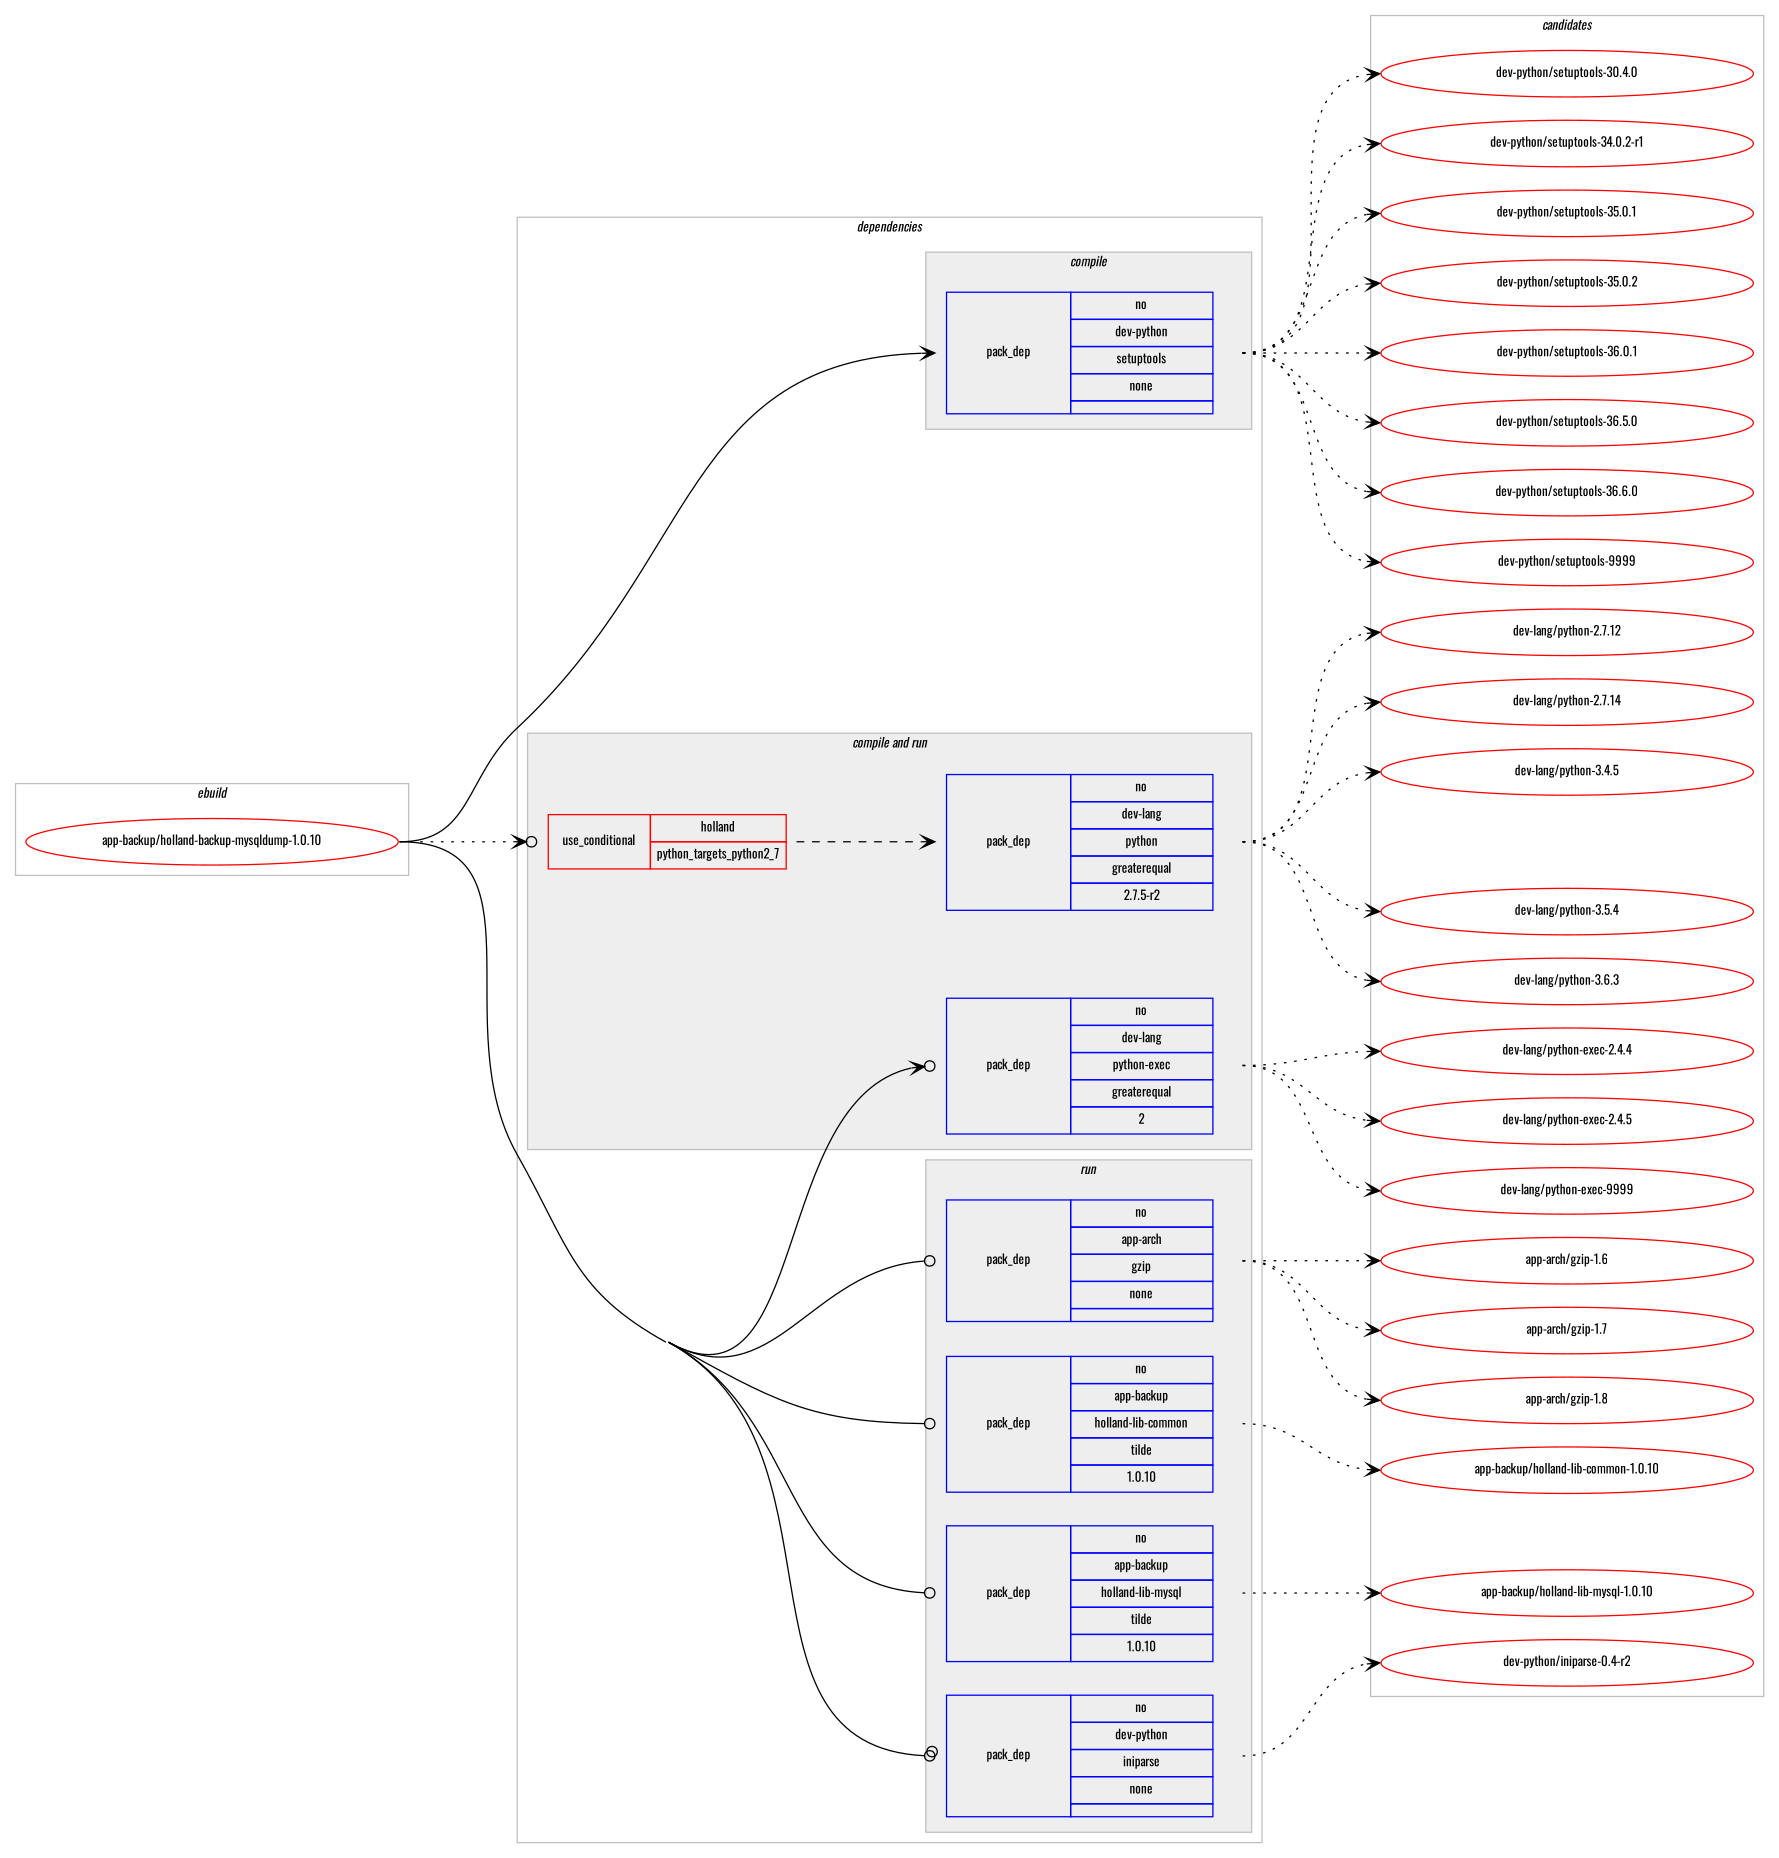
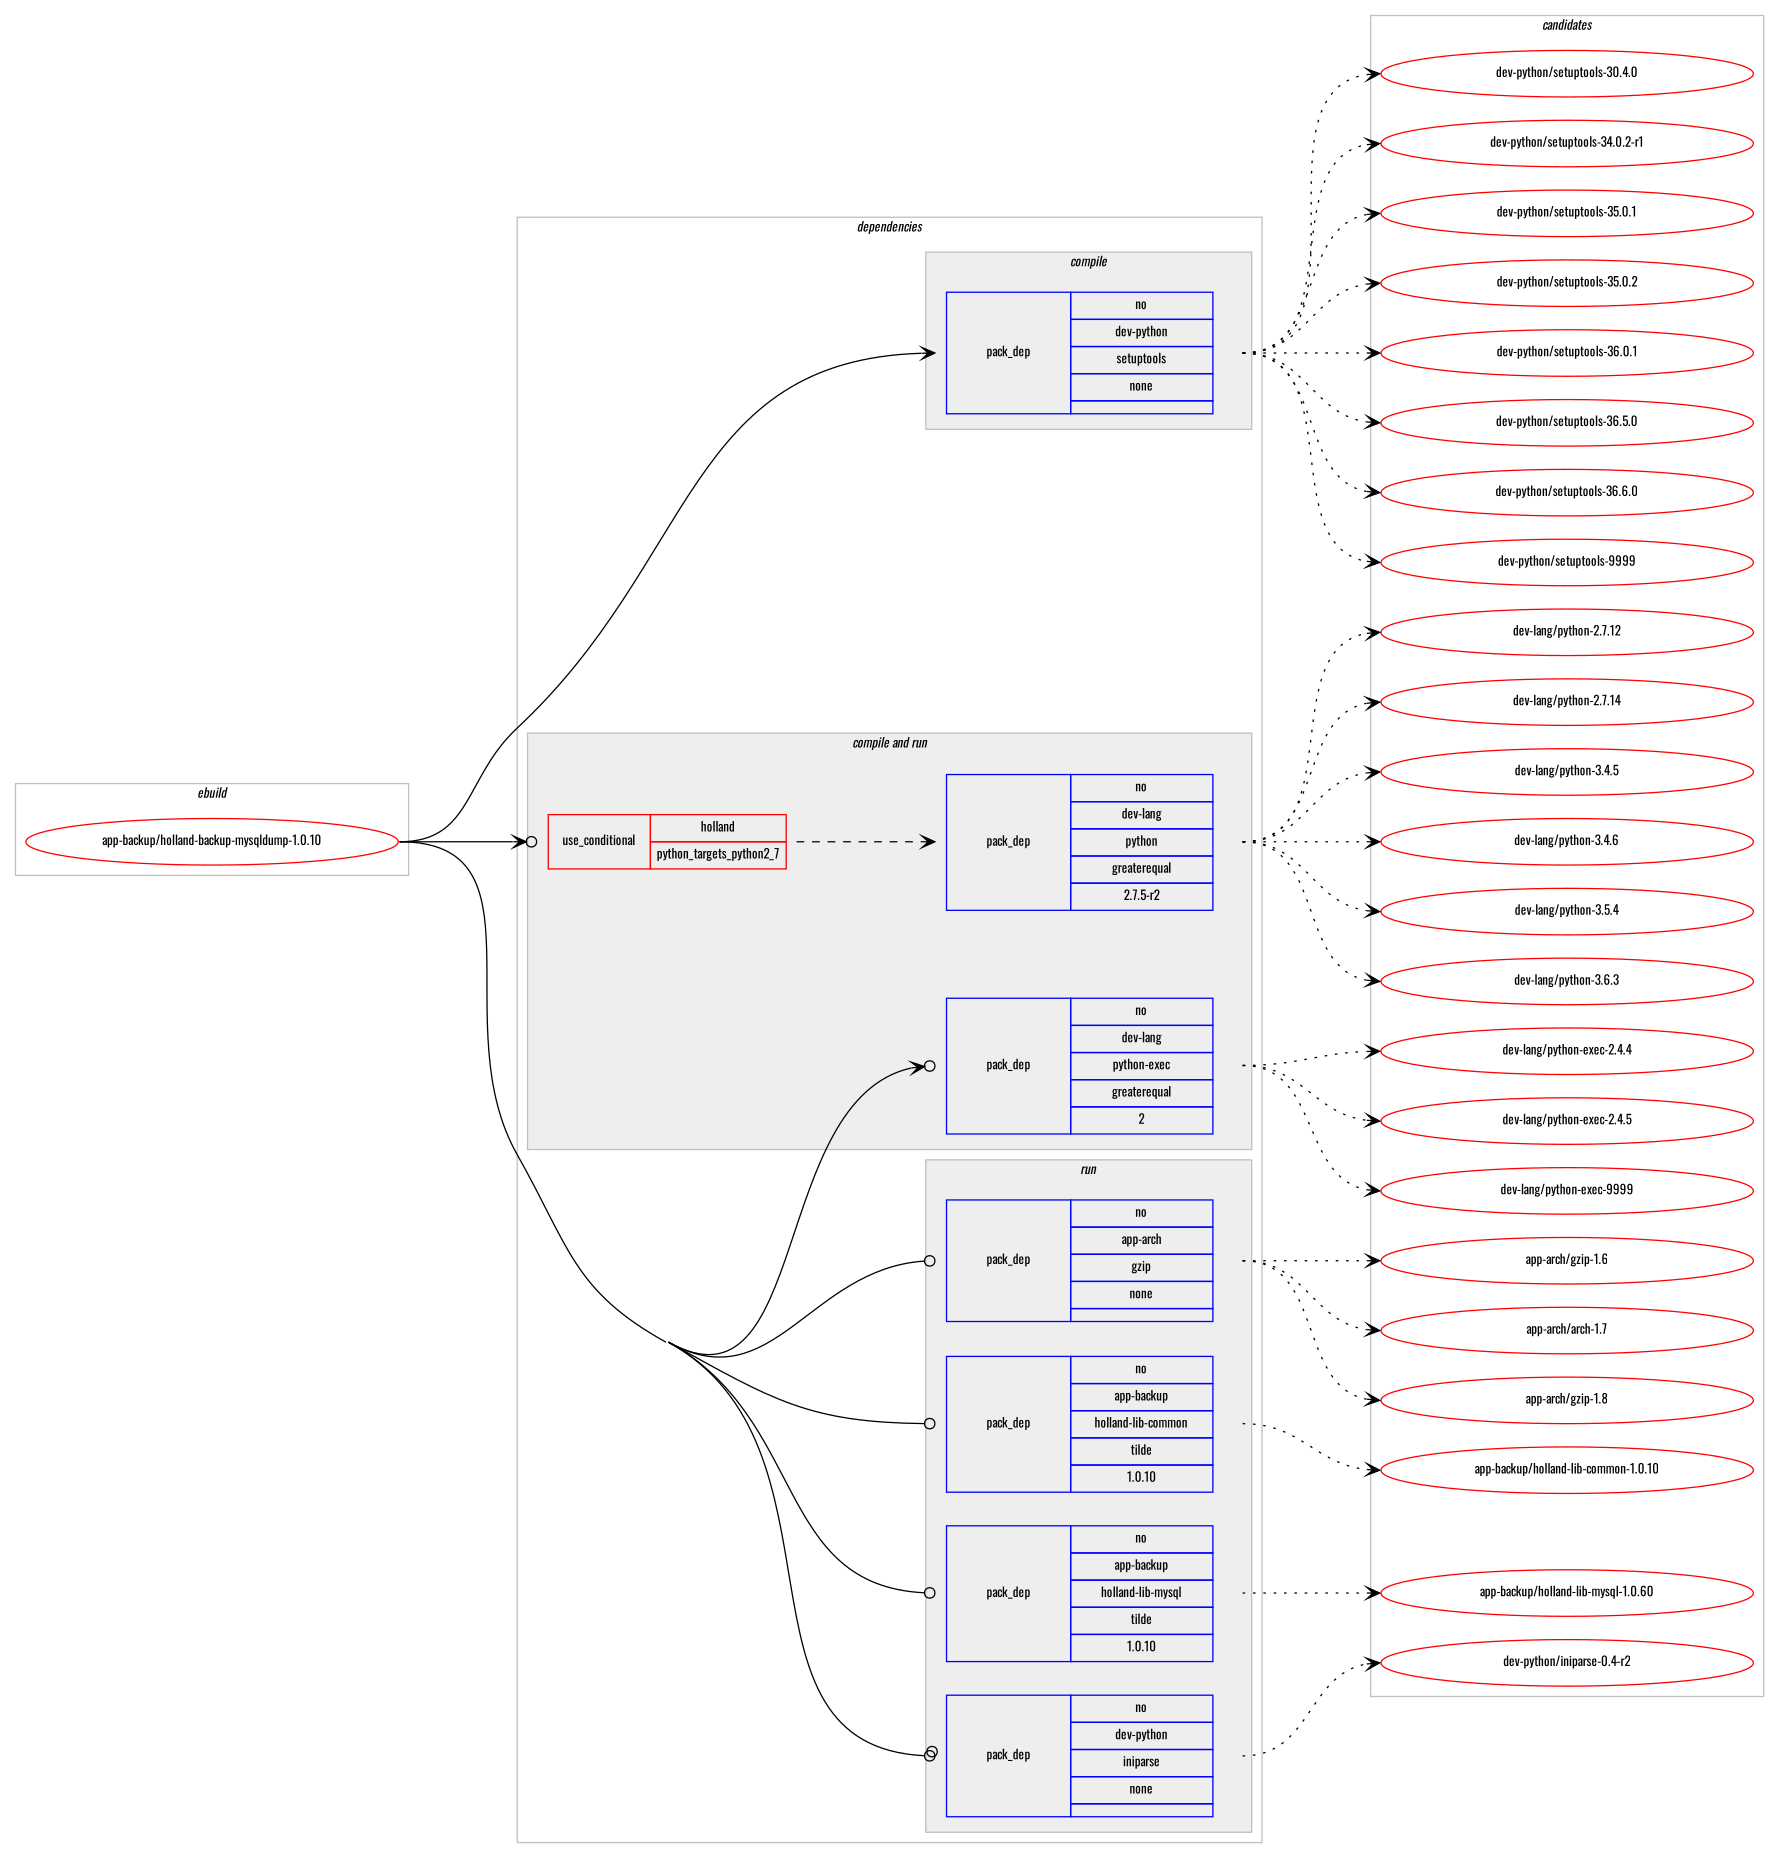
edge "app-backup/holland-backup-mysqldump-1.0.10" -> "use_conditional": style dotted -> solid
node "dev-lang/python-3.4.6": added
node "app-arch/gzip-1.7": label "app-arch/gzip-1.7" -> "app-arch/arch-1.7"
node "app-backup/holland-lib-mysql-1.0.10": label "app-backup/holland-lib-mysql-1.0.10" -> "app-backup/holland-lib-mysql-1.0.60"
